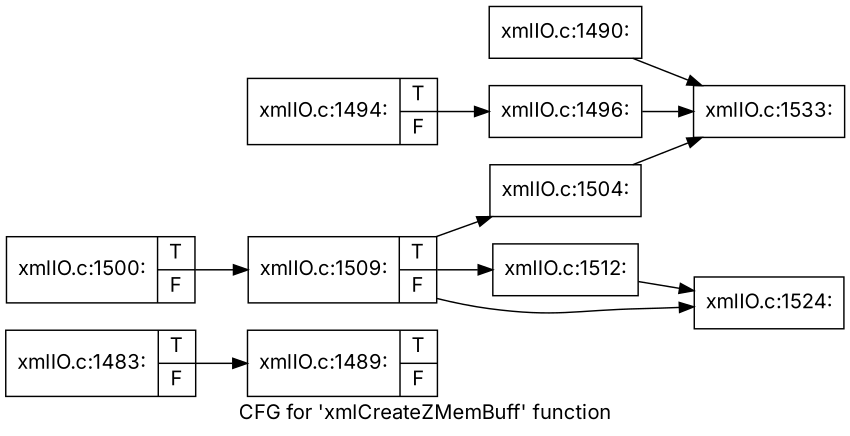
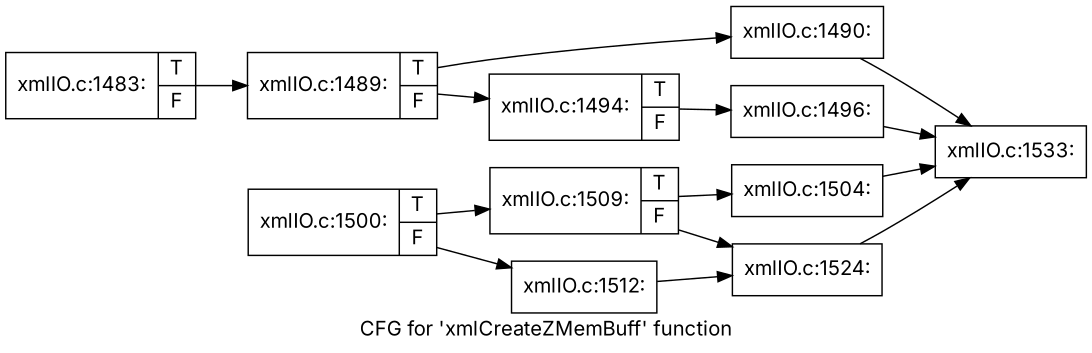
edge "xmlIO.c:1489:" -> "xmlIO.c:1490:": added
edge "xmlIO.c:1489:" -> "xmlIO.c:1494:": added
edge "xmlIO.c:1524:" -> "xmlIO.c:1533:": added
edge "xmlIO.c:1509:" -> "xmlIO.c:1512:": now "xmlIO.c:1500:" -> "xmlIO.c:1512:"
